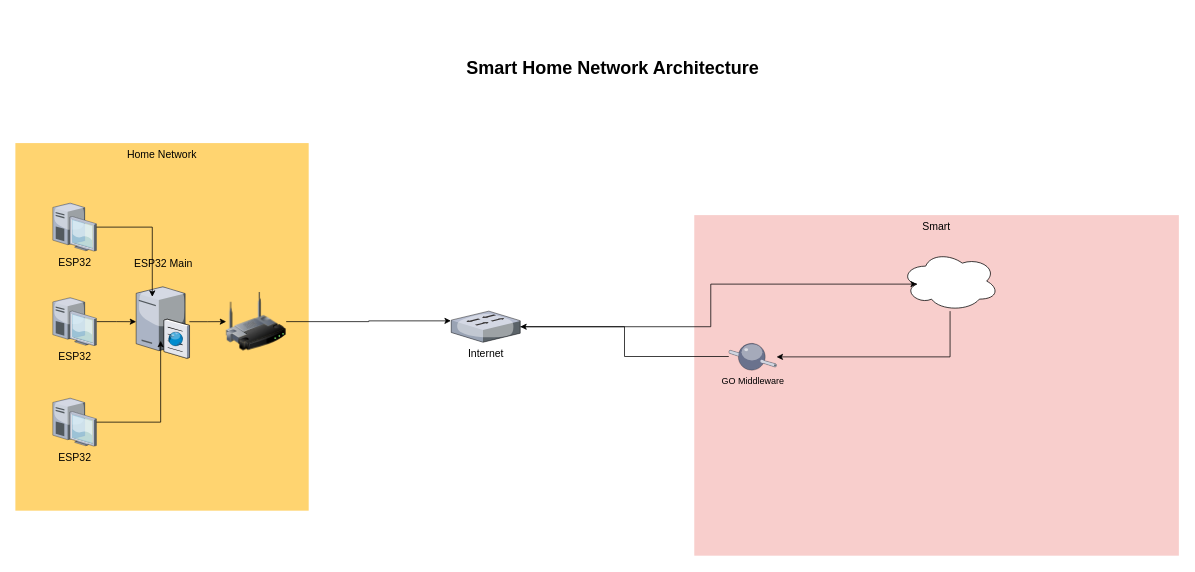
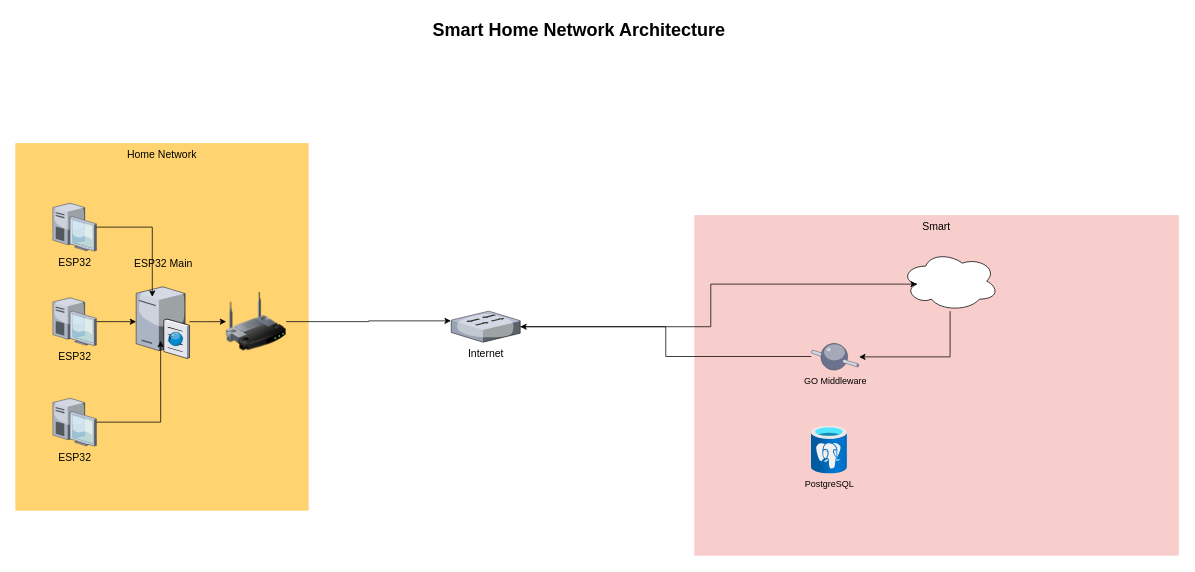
node "Smart Home Network Architecture": moved (612, 68) -> (578, 30)
node "GO Middleware": moved (753, 356) -> (835, 356)
node "PostgreSQL": added
